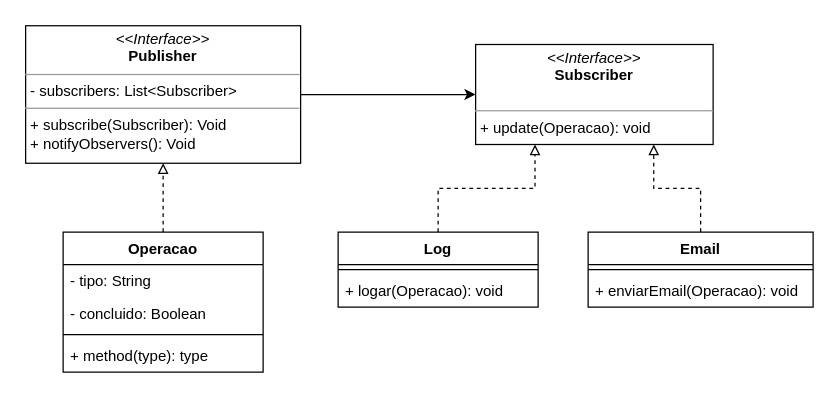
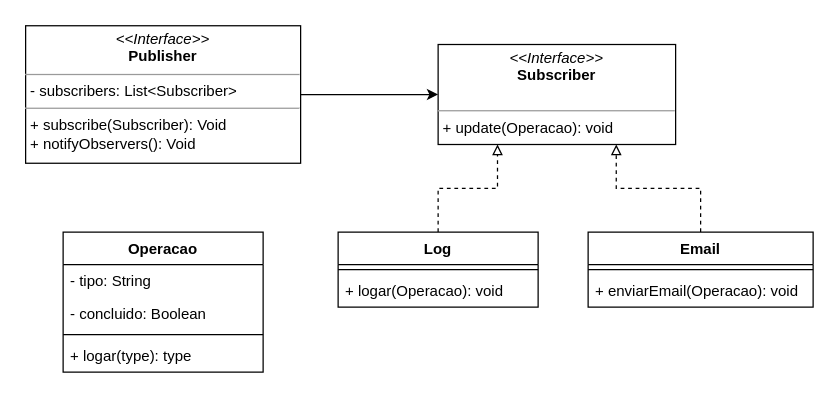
node "<<Interface>> Subscriber + update(Operacao): void": moved (594, 94) -> (557, 94)
edge "Operacao" -> "<<Interface>> Publisher - subscribers: List<Subscriber> + subscribe(Subscriber): Void + notifyObservers(): Void": removed
node "+ method(type): type": label "+ method(type): type" -> "+ logar(type): type"
